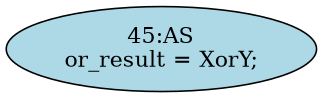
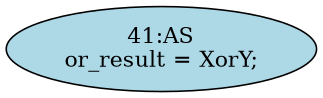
node "45:AS or_result = XorY;": label "45:AS or_result = XorY;" -> "41:AS or_result = XorY;"
